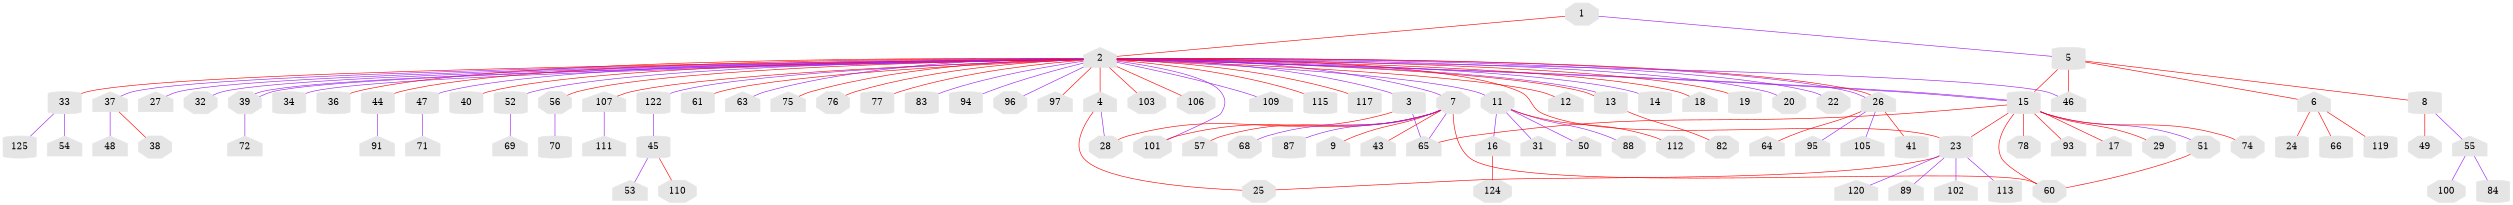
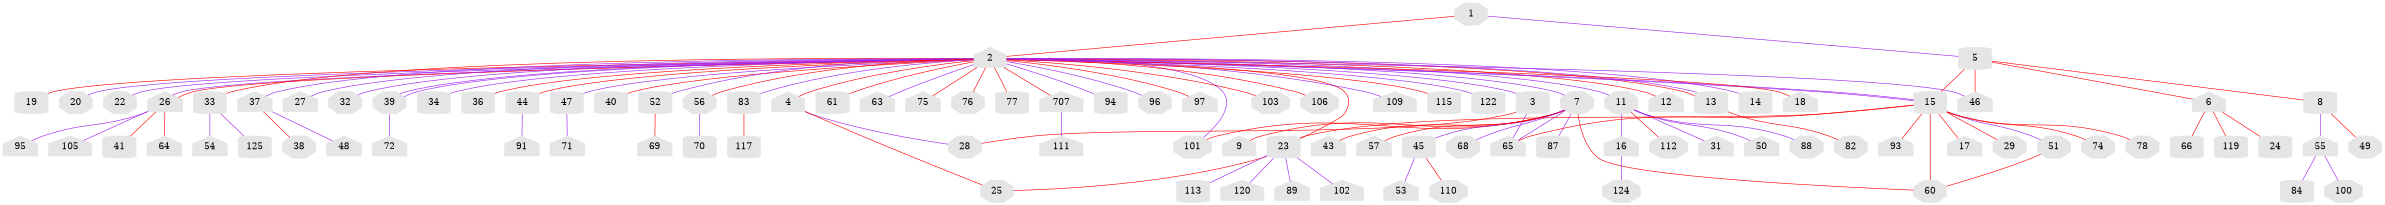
edge "2" -- "117": now "83" -- "117"
node "107": label "107" -> "707"
edge "52" -- "69": color purple -> red
edge "122" -- "45": now "7" -- "45"
edge "16" -- "124": color red -> purple
